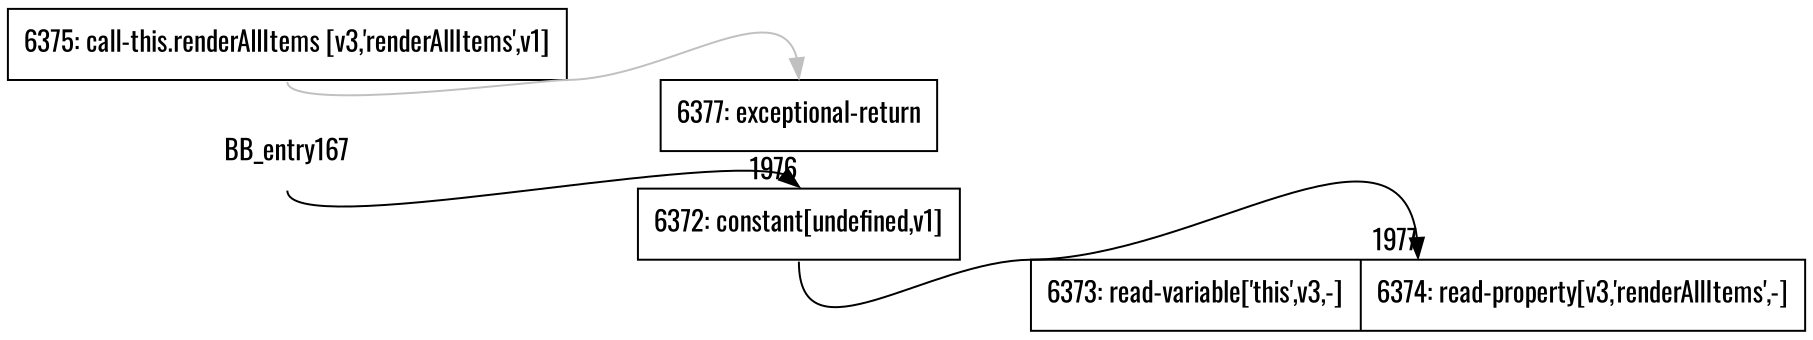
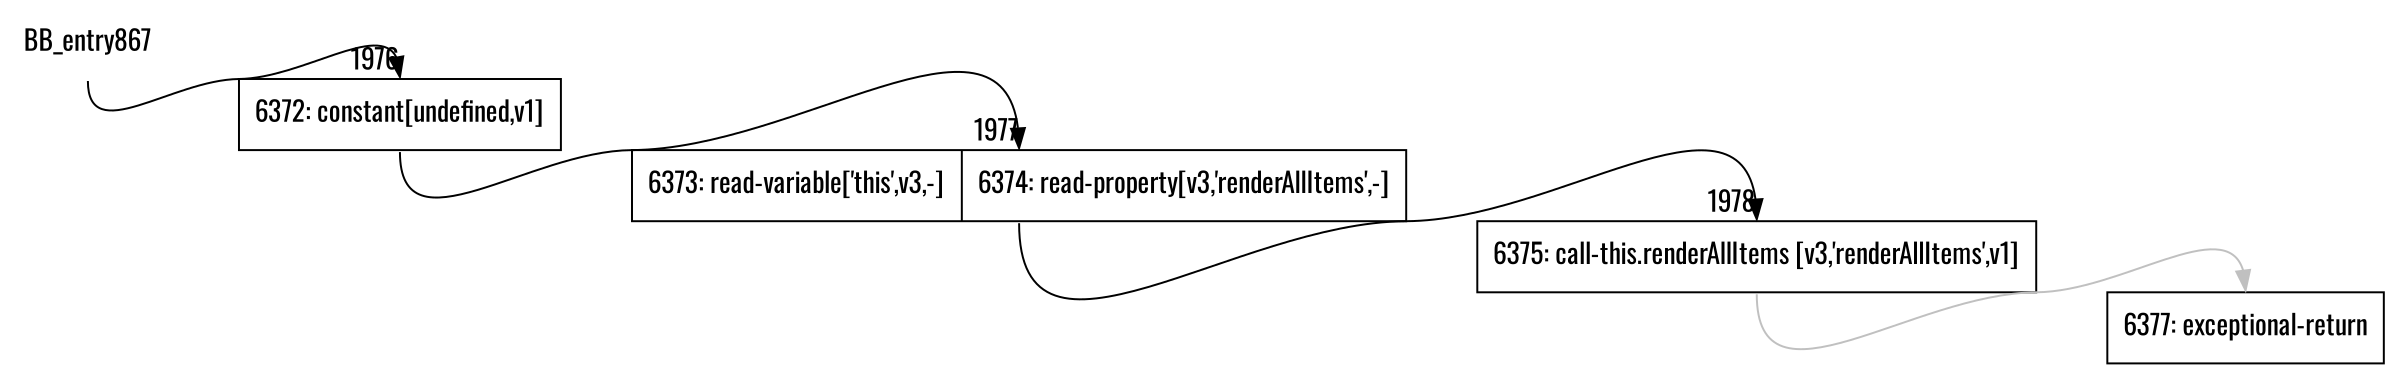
node "BB_entry167": label "BB_entry167" -> "BB_entry867"
edge "6373: read-variable['this',v3,-]" -> "6375: call-this.renderAllItems [v3,'renderAllItems',v1]": added
